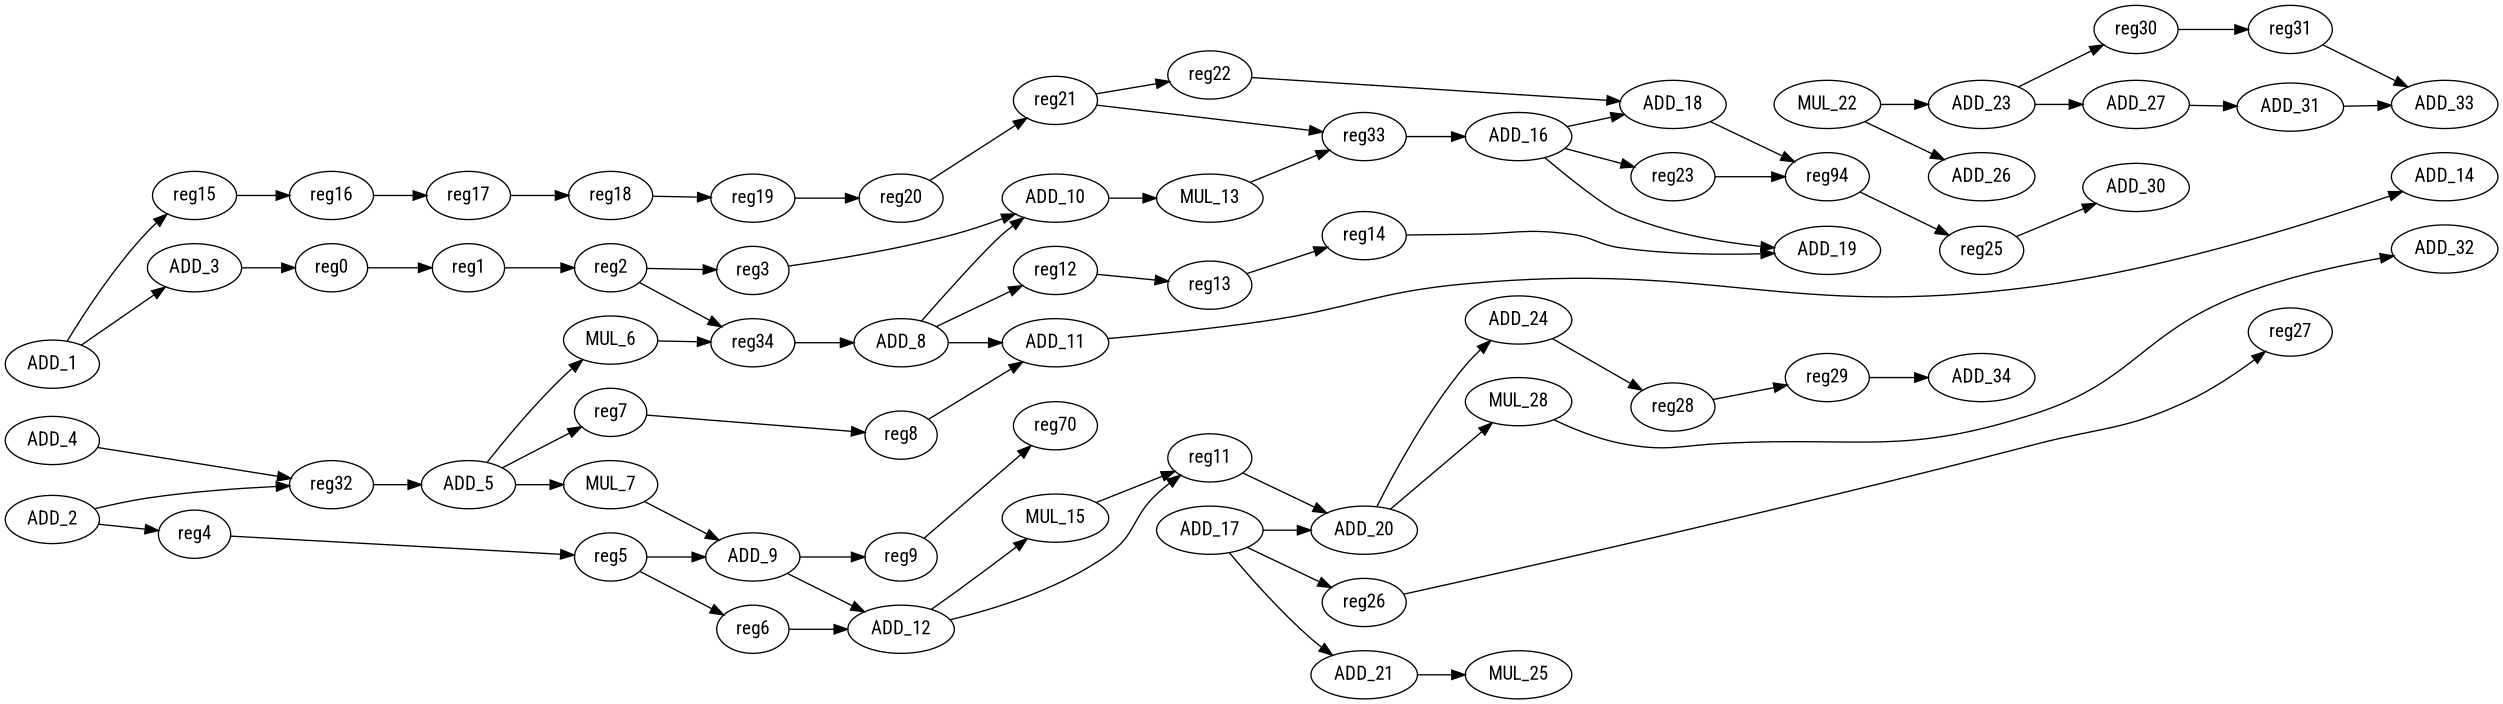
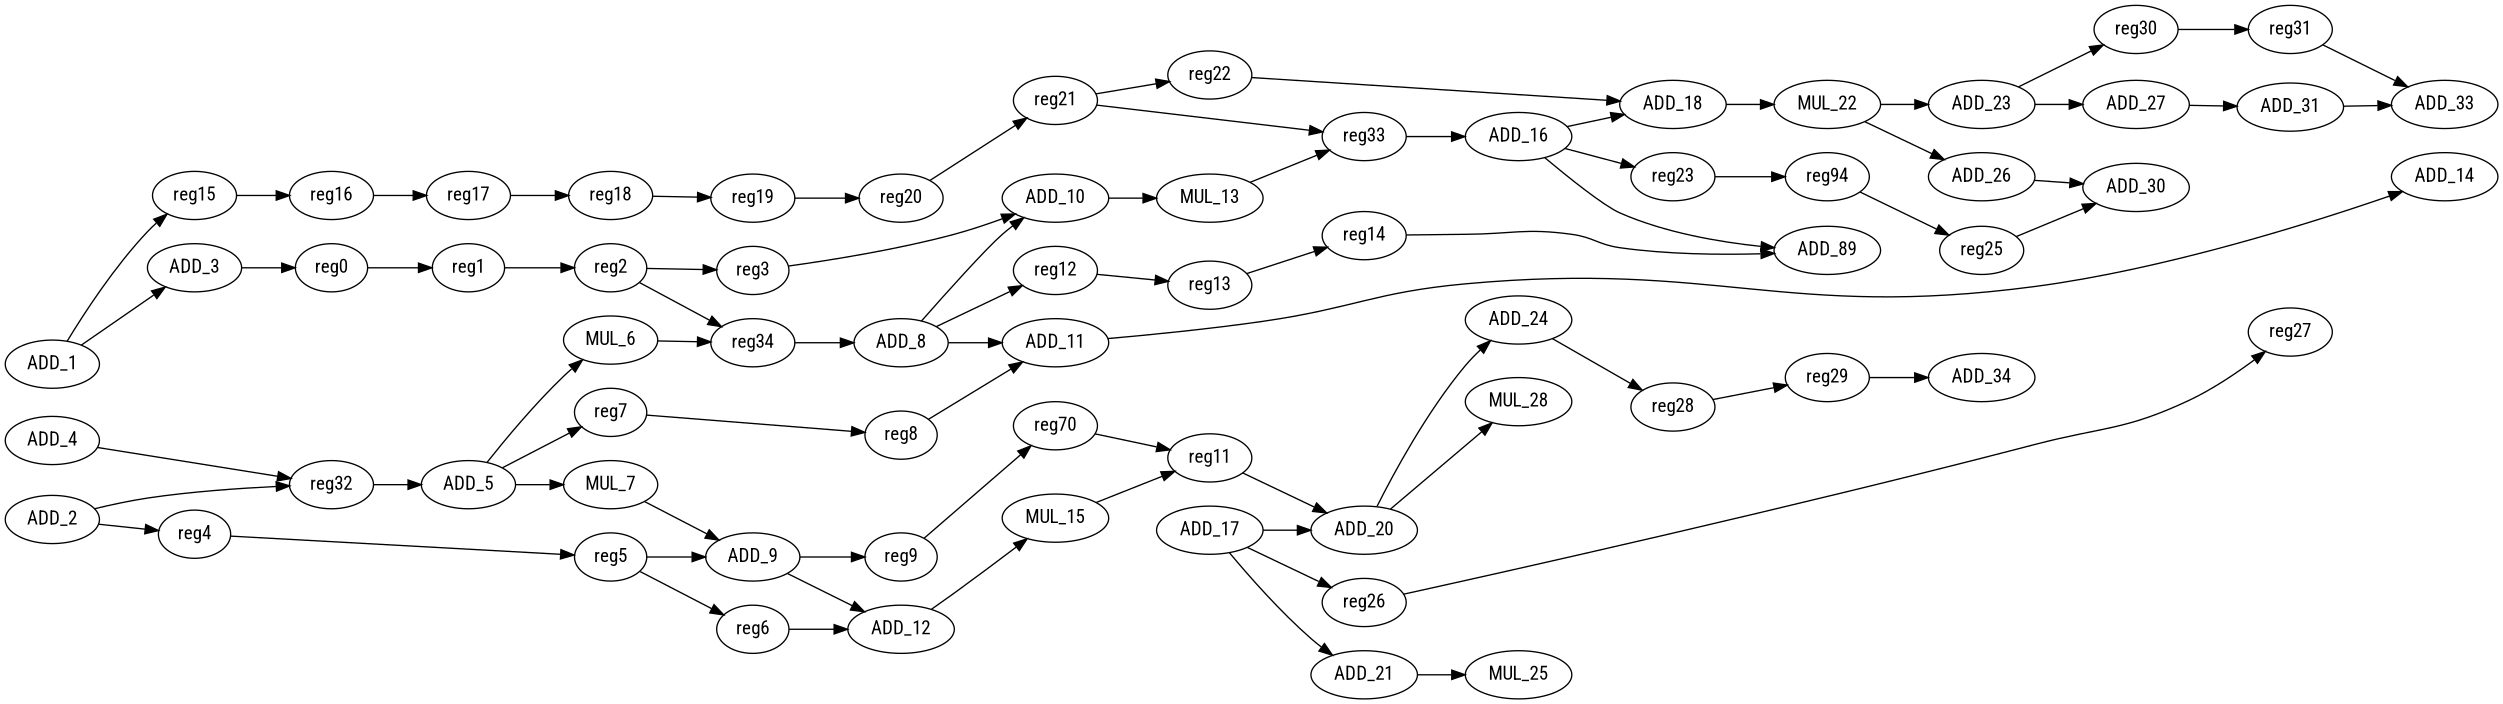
edge "ADD_18" -> "reg94": now "ADD_18" -> "MUL_22"
edge "ADD_26" -> "ADD_30": added
node "ADD_32": removed
node "ADD_19": label "ADD_19" -> "ADD_89"
edge "ADD_12" -> "reg11": now "reg70" -> "reg11"
